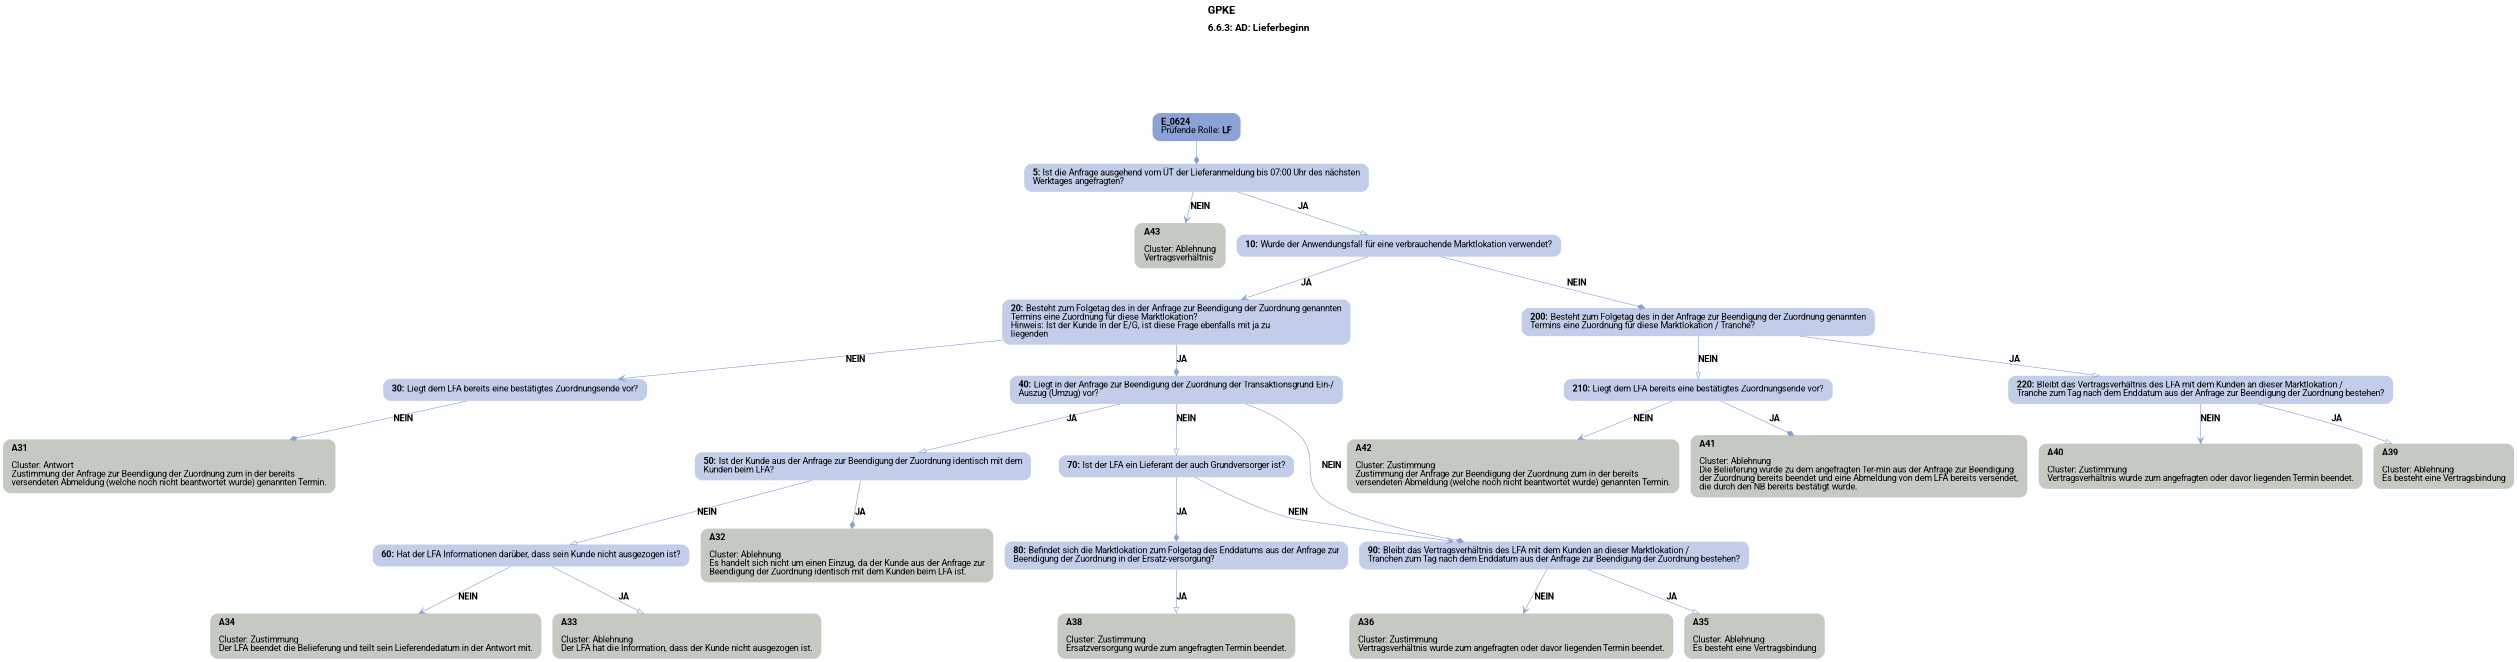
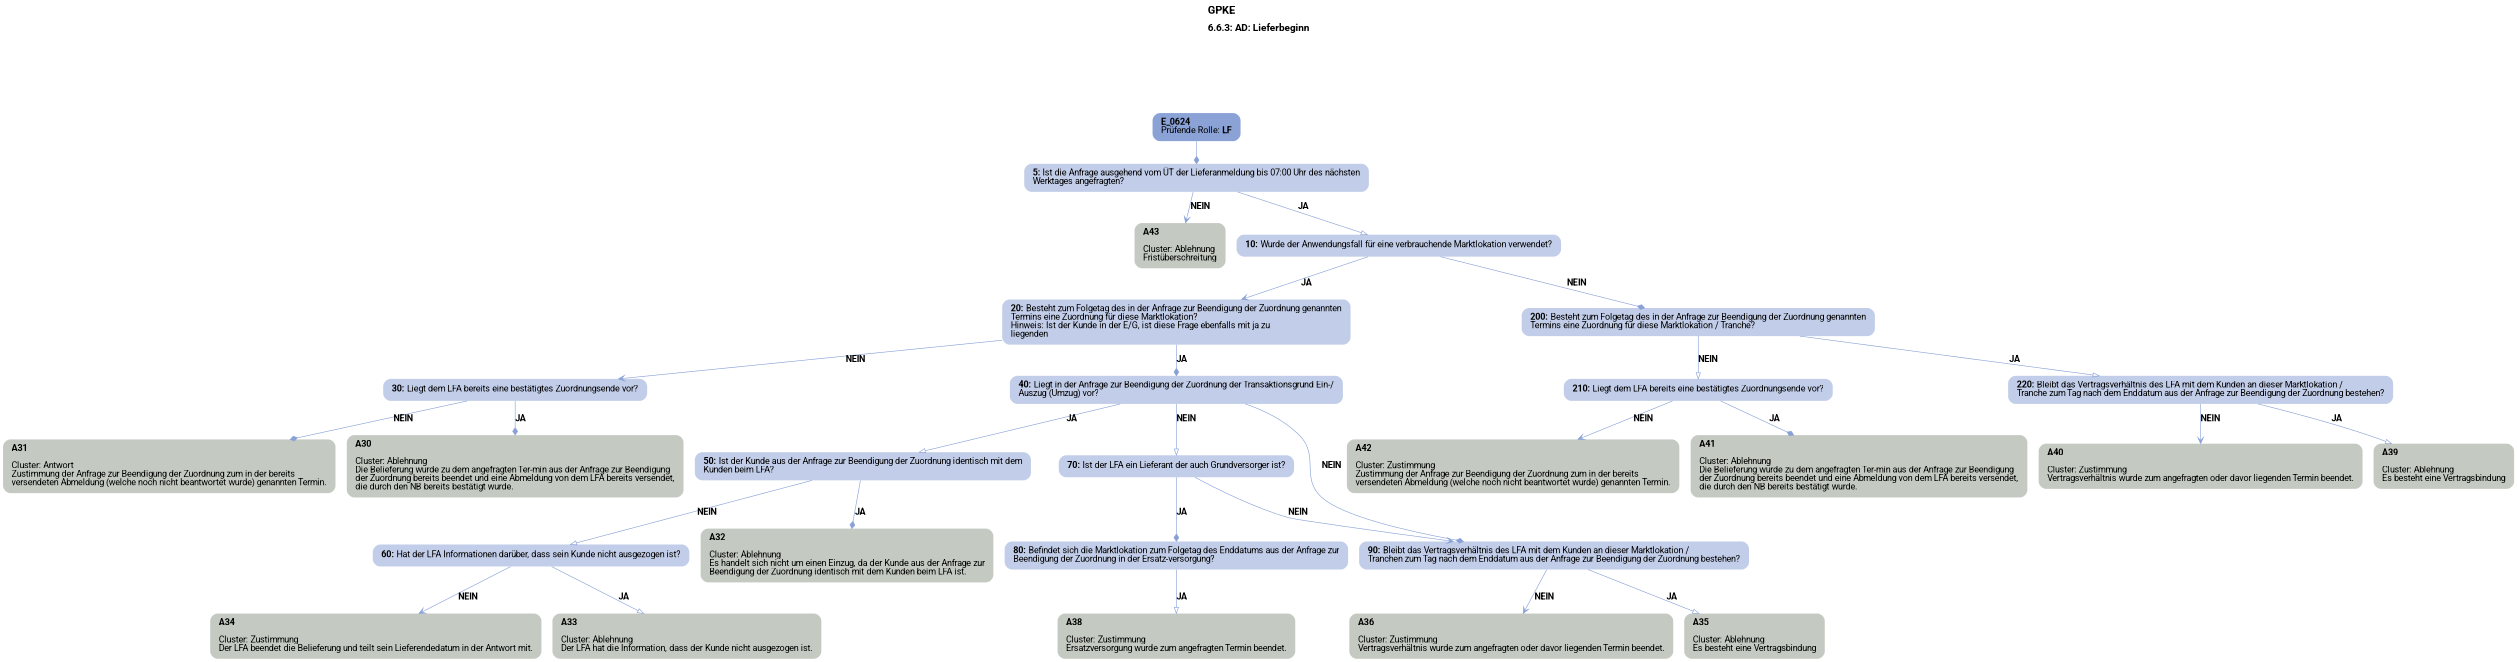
node "A43": text "Vertragsverhältnis" -> "Fristüberschreitung"
node "A30": added
